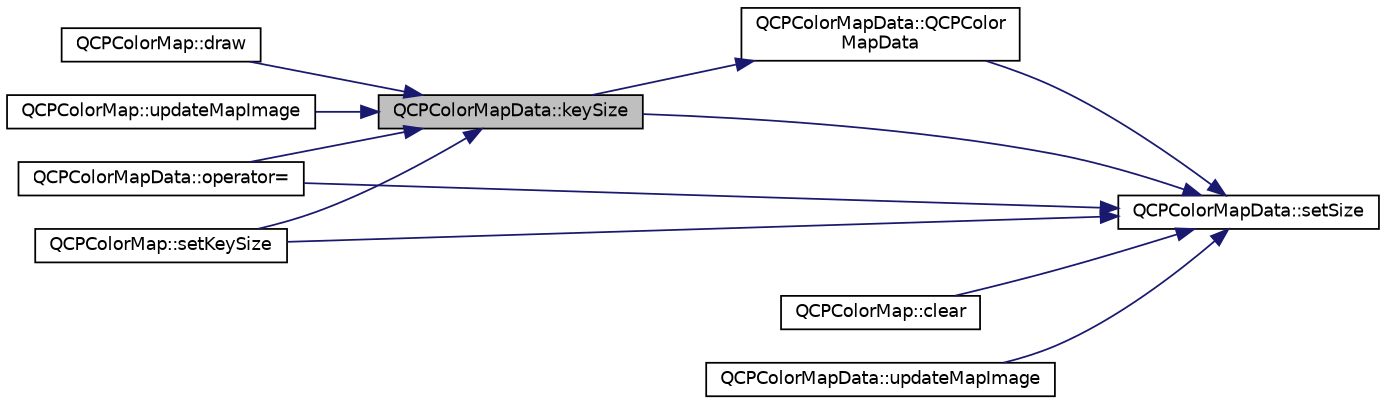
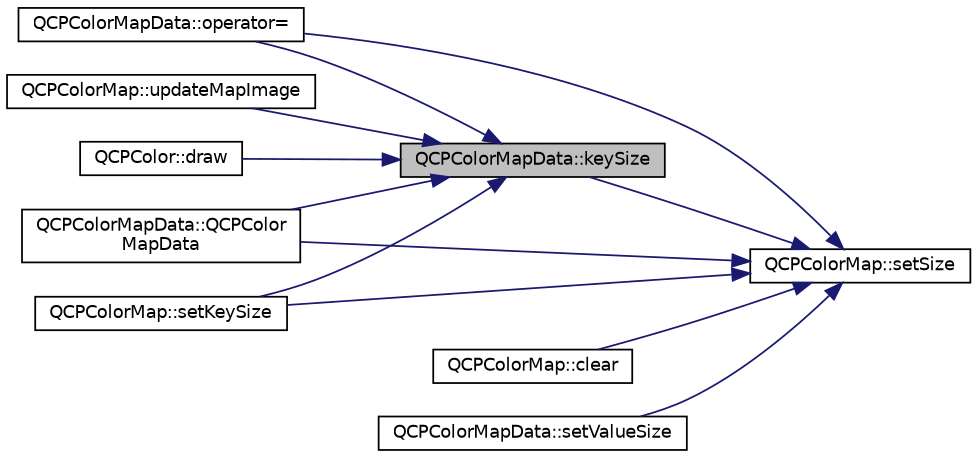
node "QCPColorMap::draw": label "QCPColorMap::draw" -> "QCPColor::draw"
edge "QCPColorMapData::keySize" -> "QCPColorMapData::QCPColor MapData": reversed
node "QCPColorMapData::setSize": label "QCPColorMapData::setSize" -> "QCPColorMap::setSize"
node "QCPColorMapData::updateMapImage": label "QCPColorMapData::updateMapImage" -> "QCPColorMapData::setValueSize"
